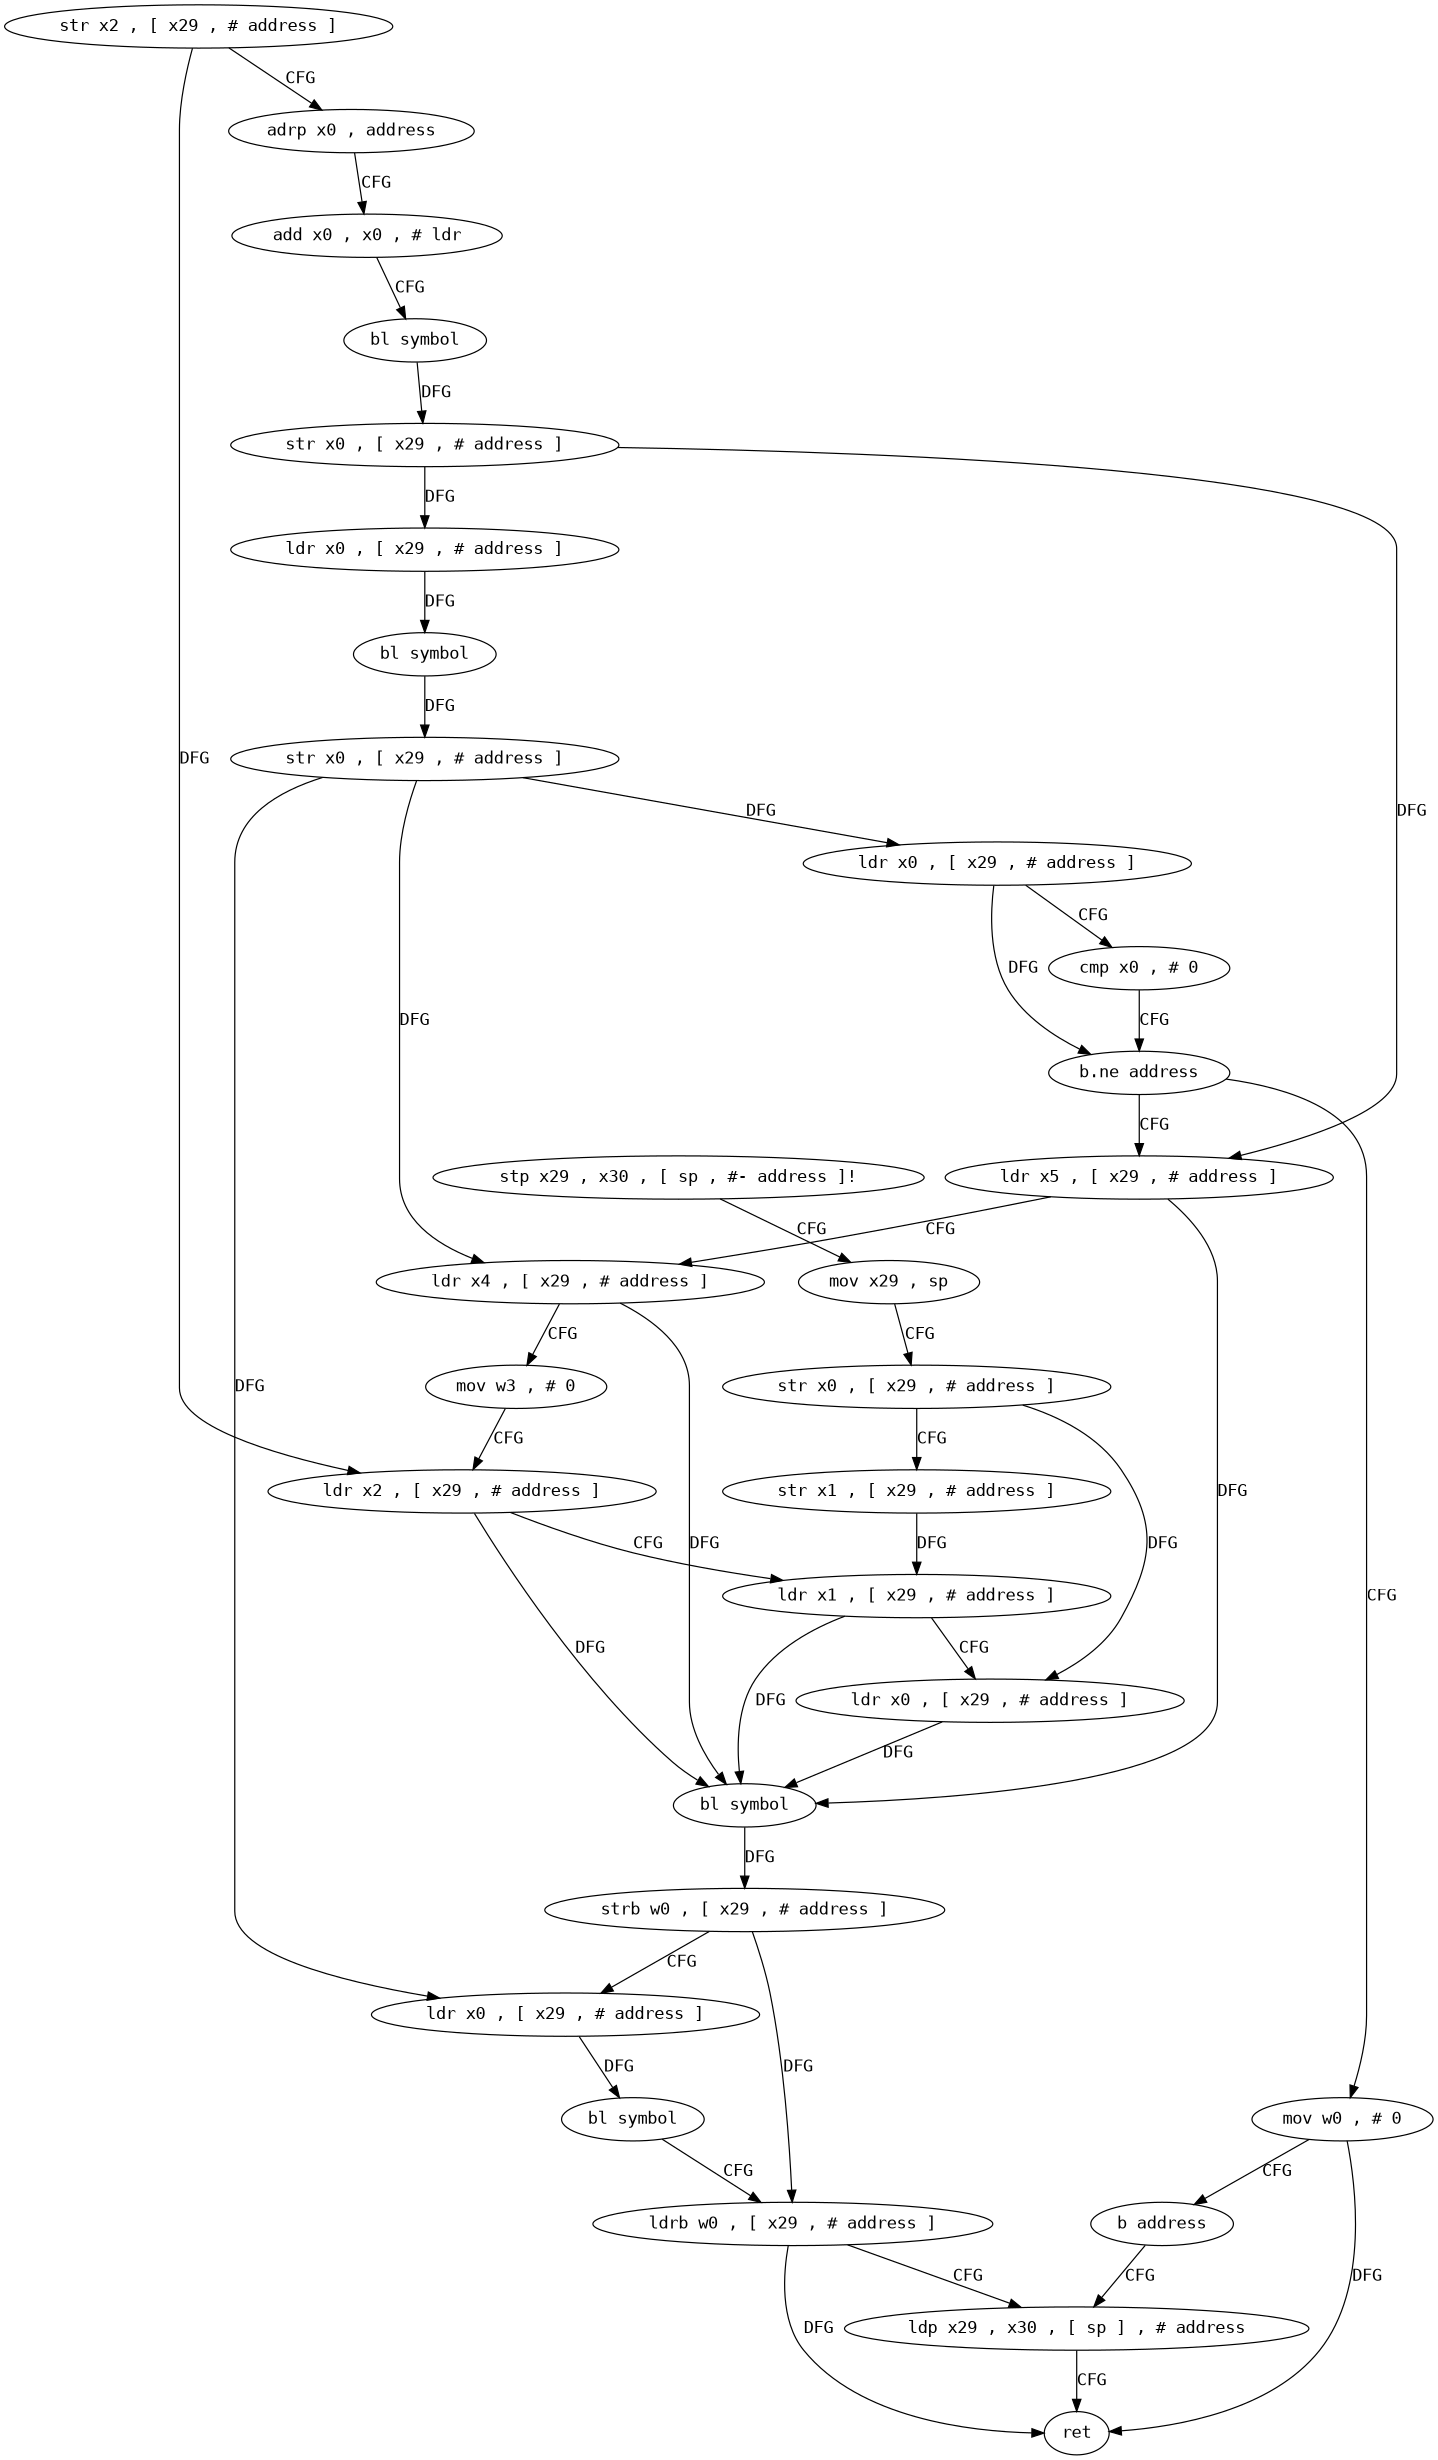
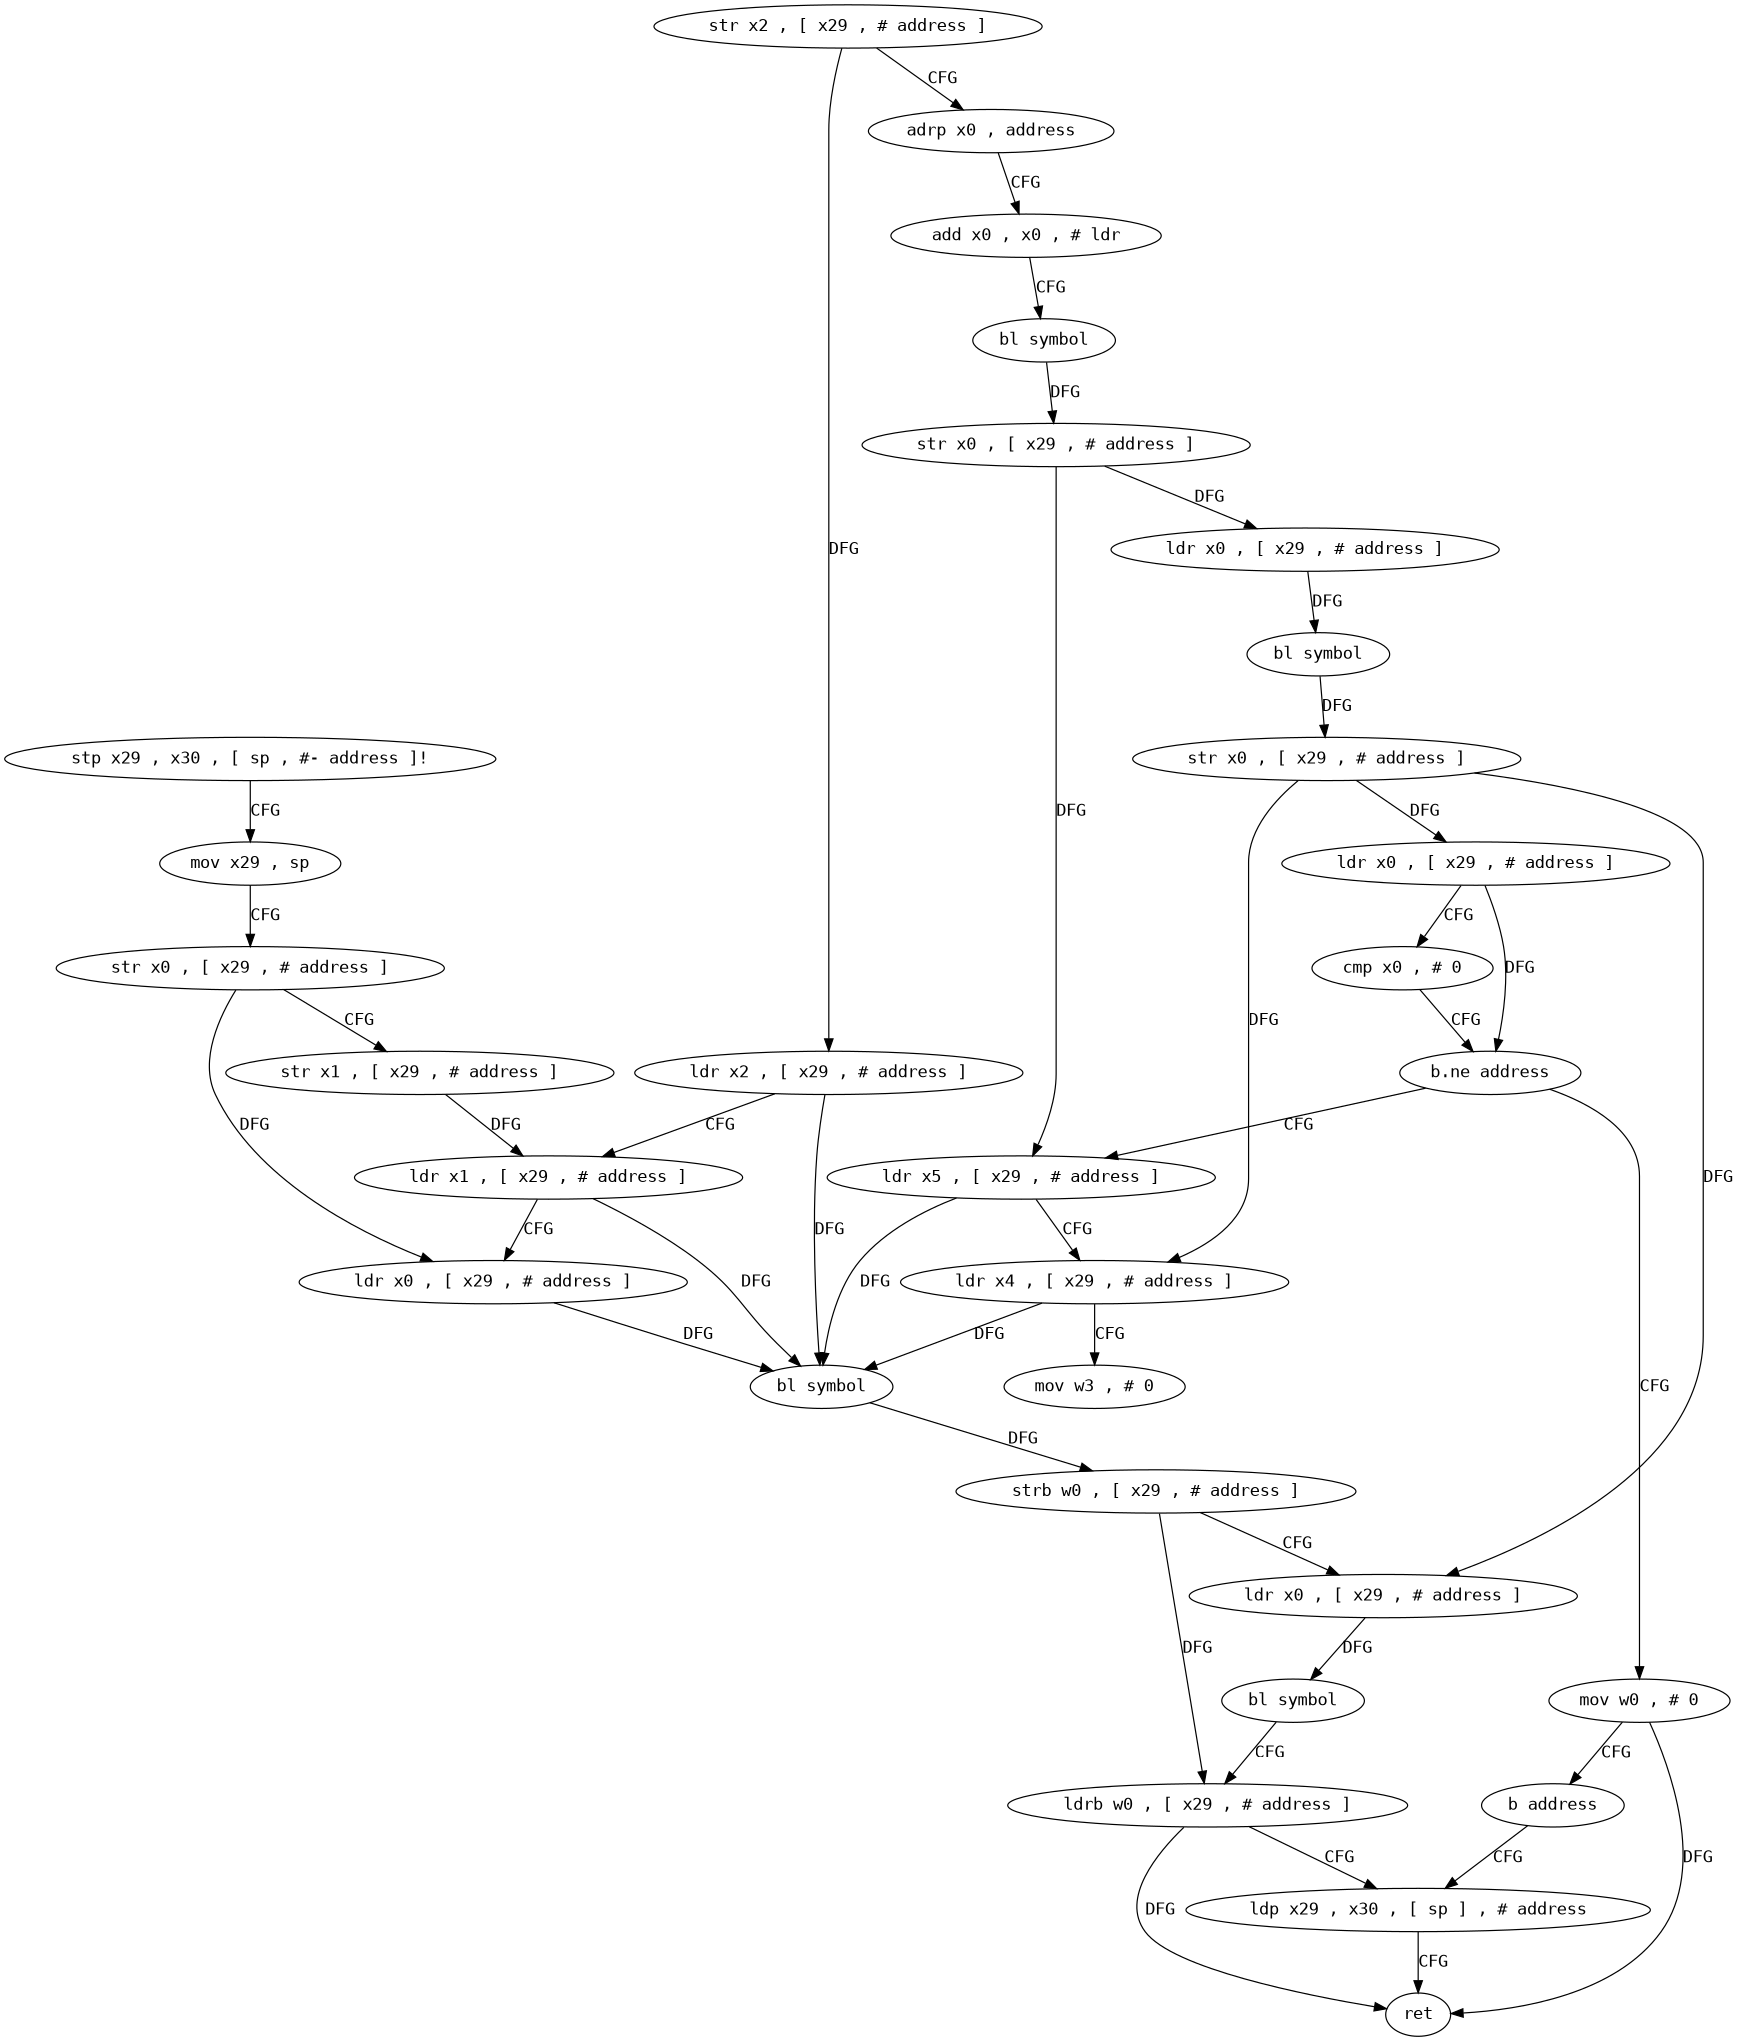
edge "mov w3 , # 0" -> "ldr x2 , [ x29 , # address ]": removed, label "CFG"
